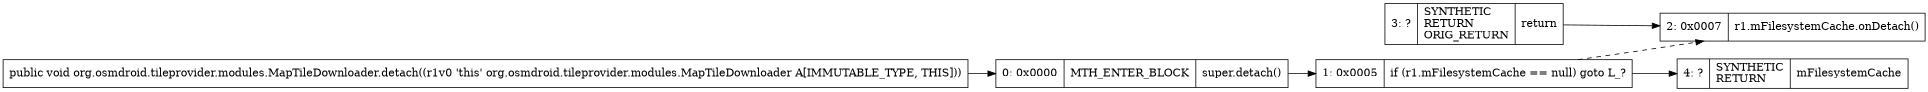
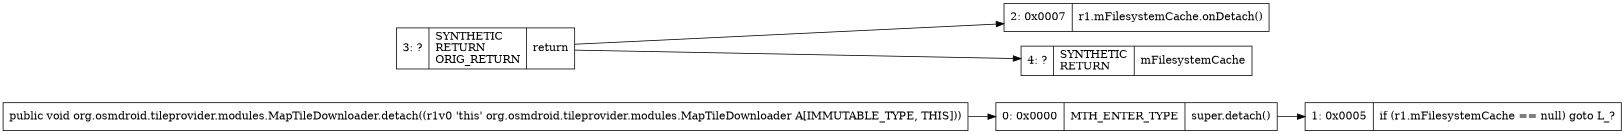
edge "1: 0x0005" -> "2: 0x0007": removed
node "0: 0x0000": text "MTH_ENTER_BLOCK" -> "MTH_ENTER_TYPE"
edge "1: 0x0005" -> "4: ?": now "3: ?" -> "4: ?"
